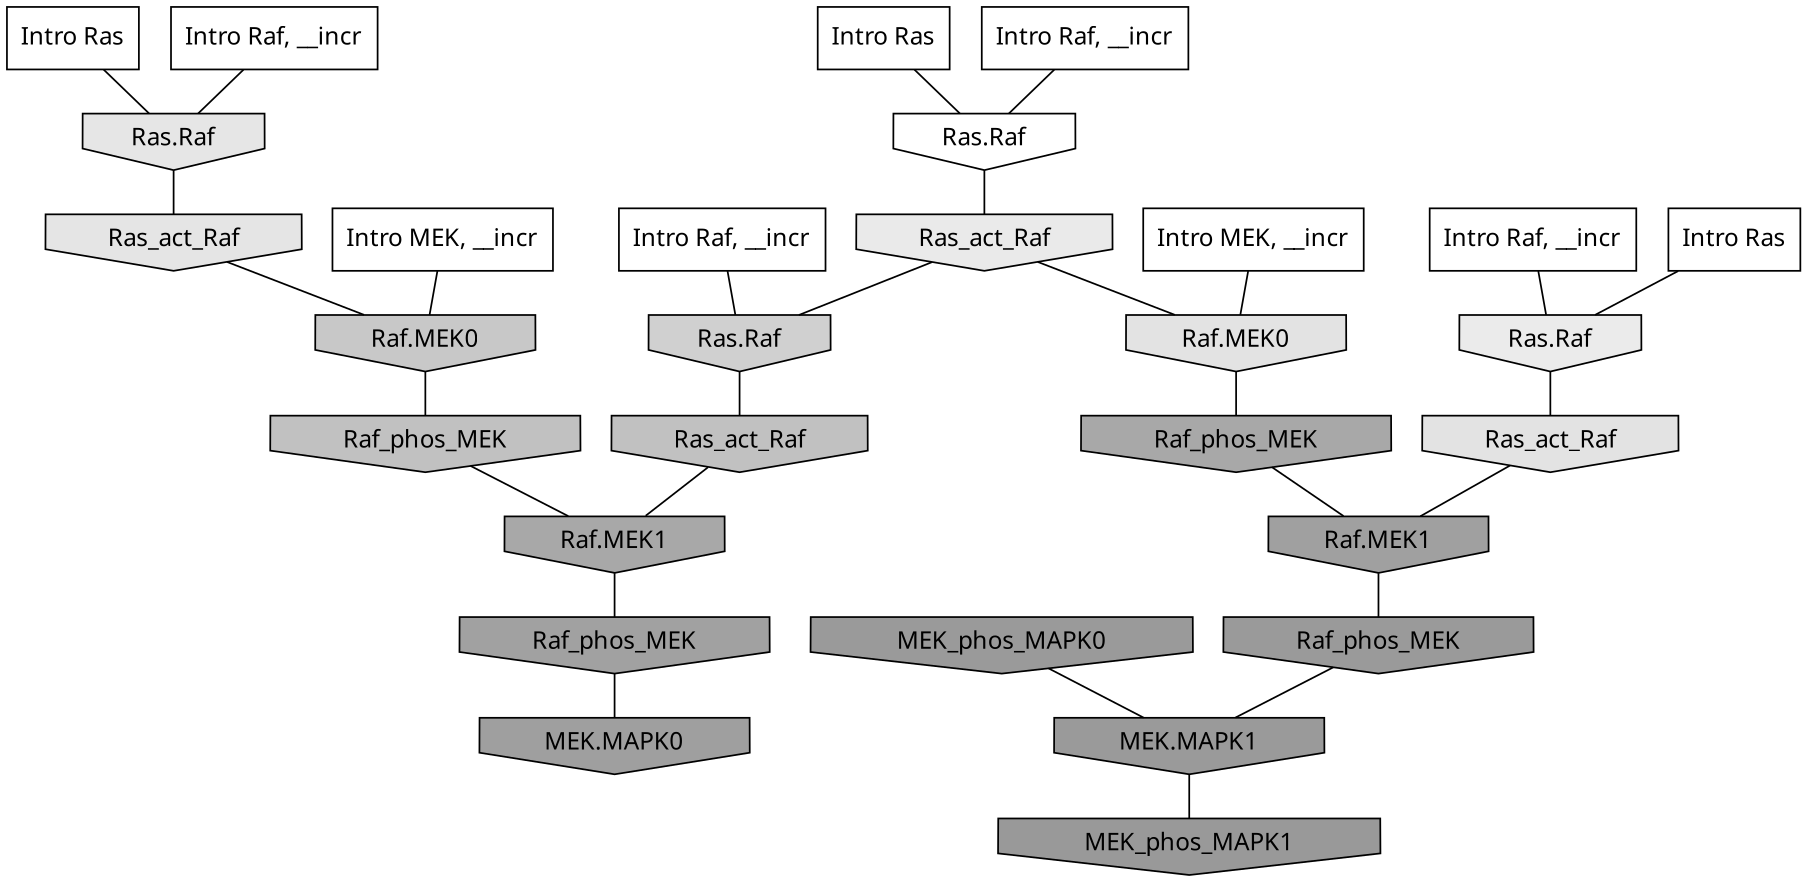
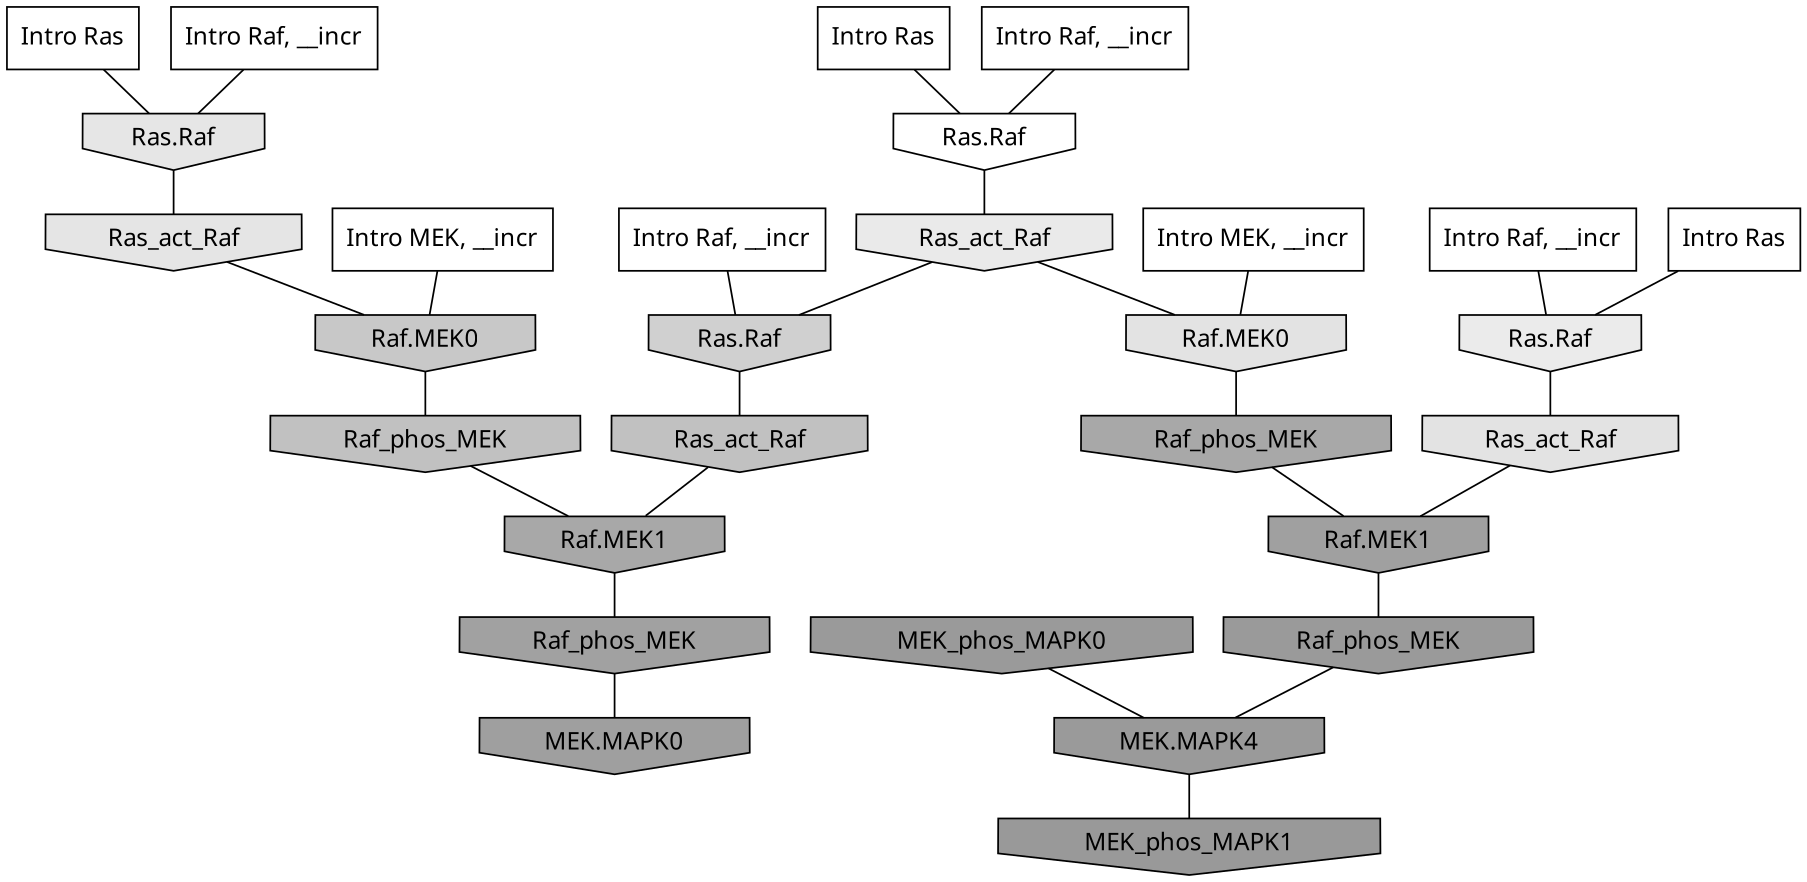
node "MEK.MAPK1": label "MEK.MAPK1" -> "MEK.MAPK4"
